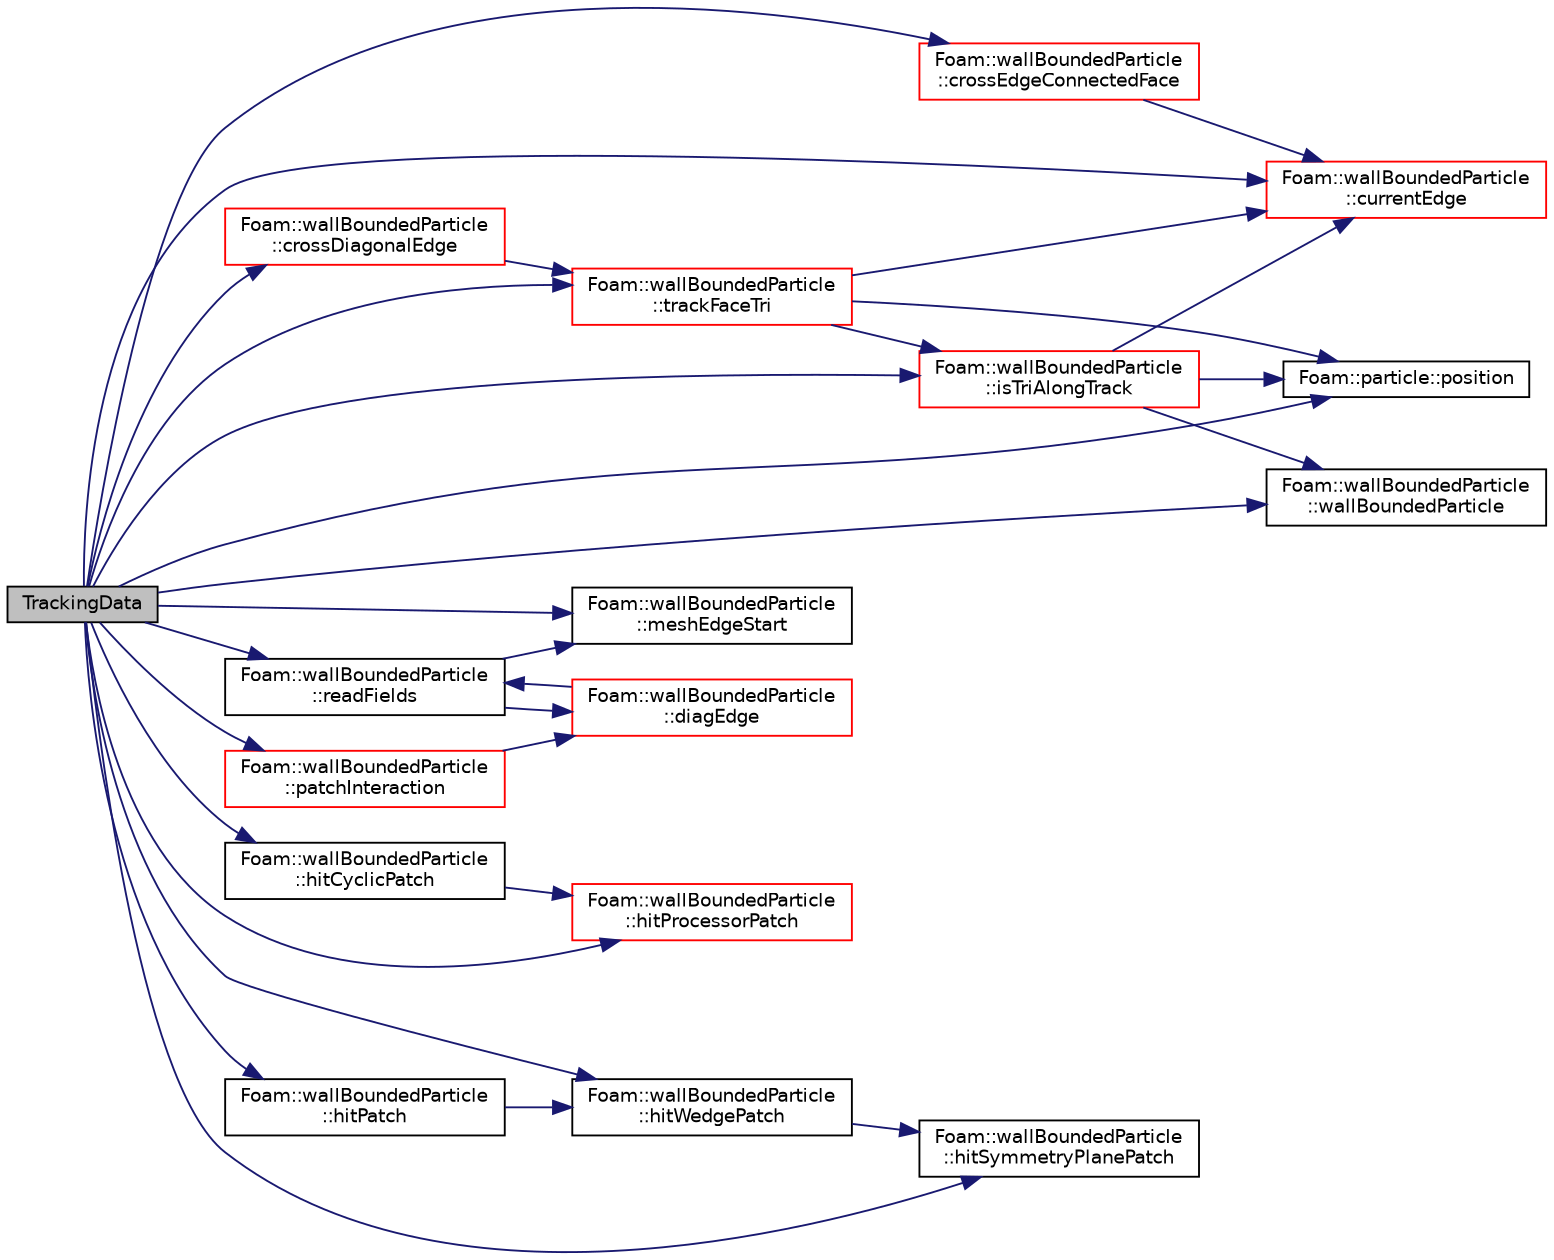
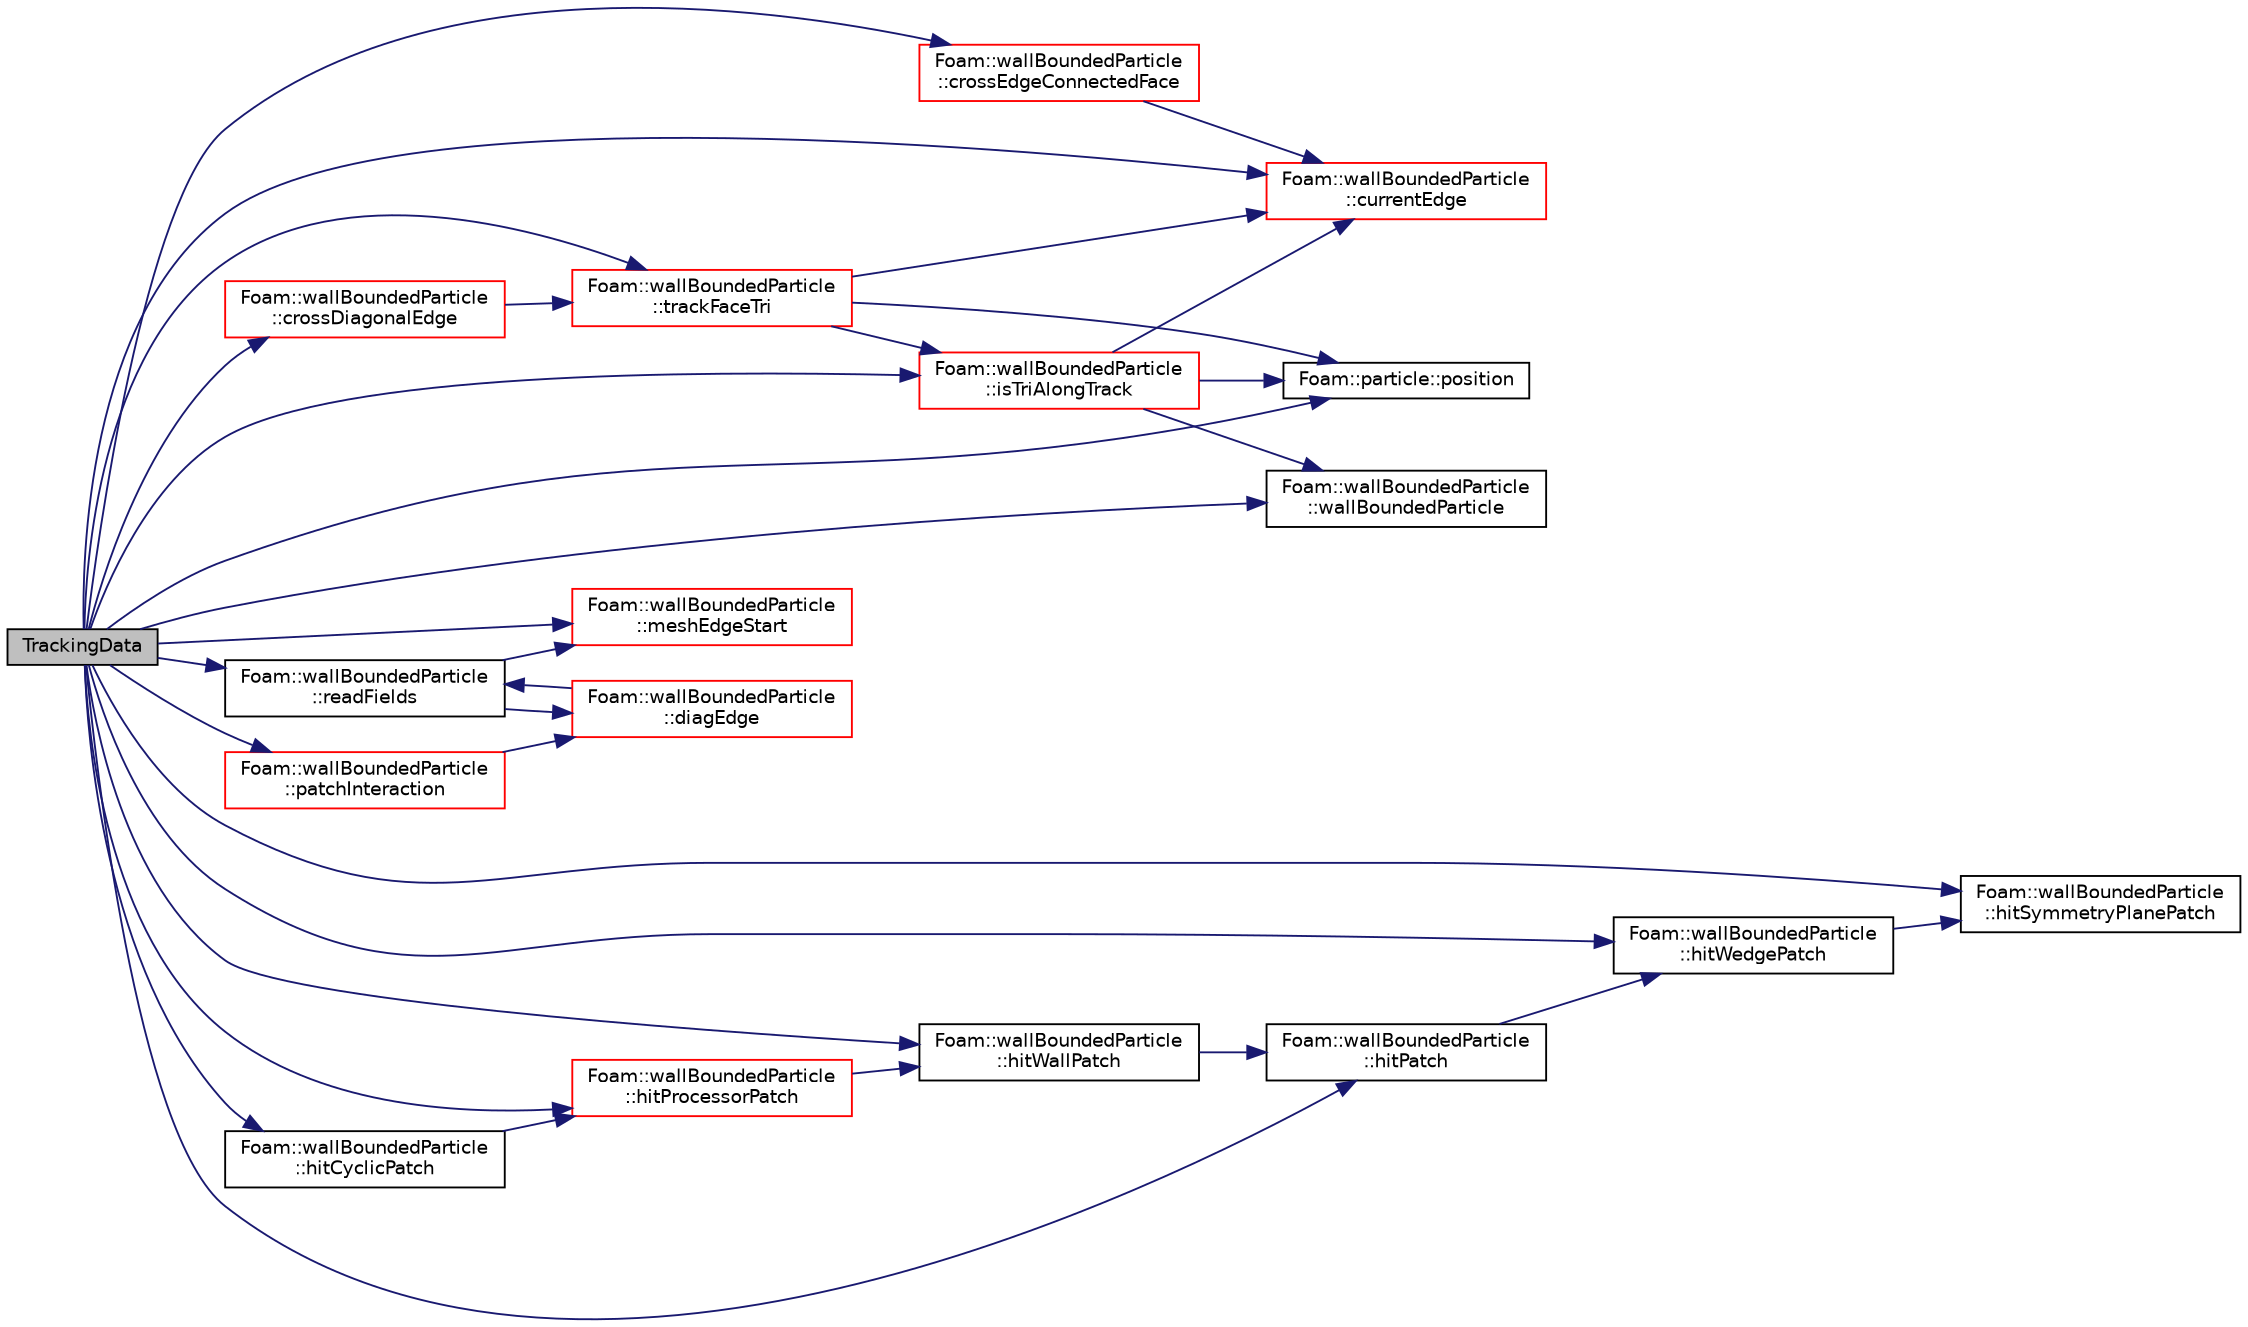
node "Foam::wallBoundedParticle ::meshEdgeStart": color black -> red
node "Foam::wallBoundedParticle ::hitWallPatch": added
